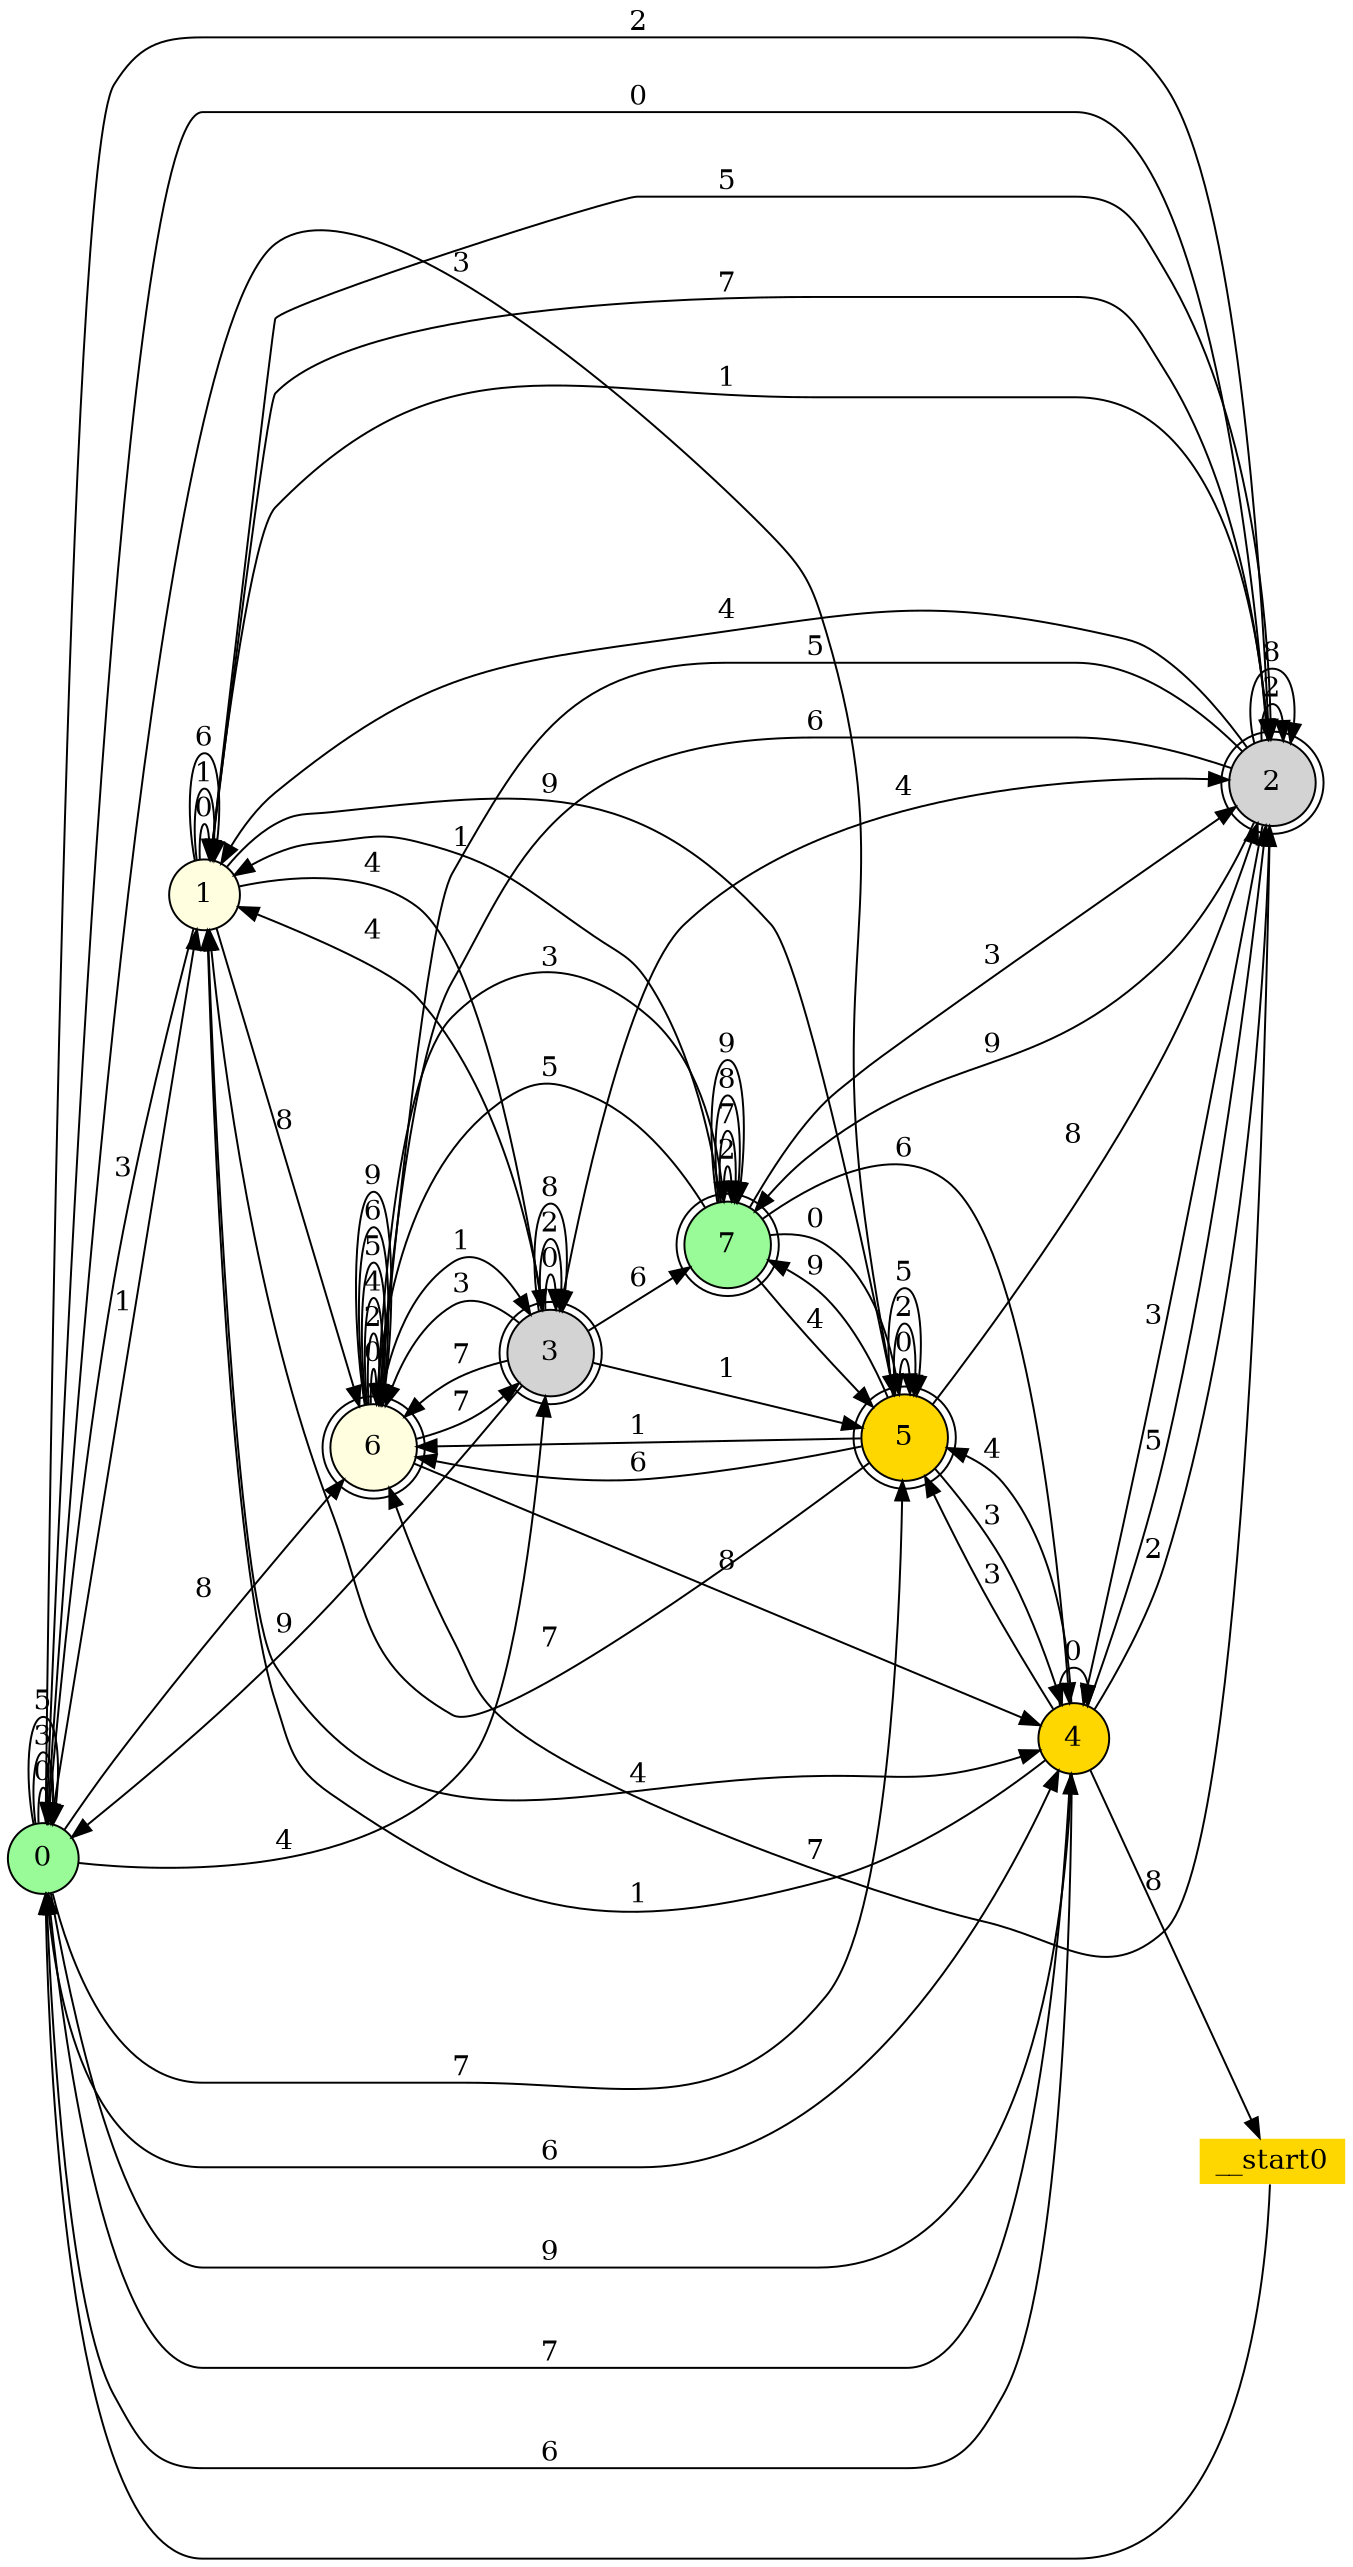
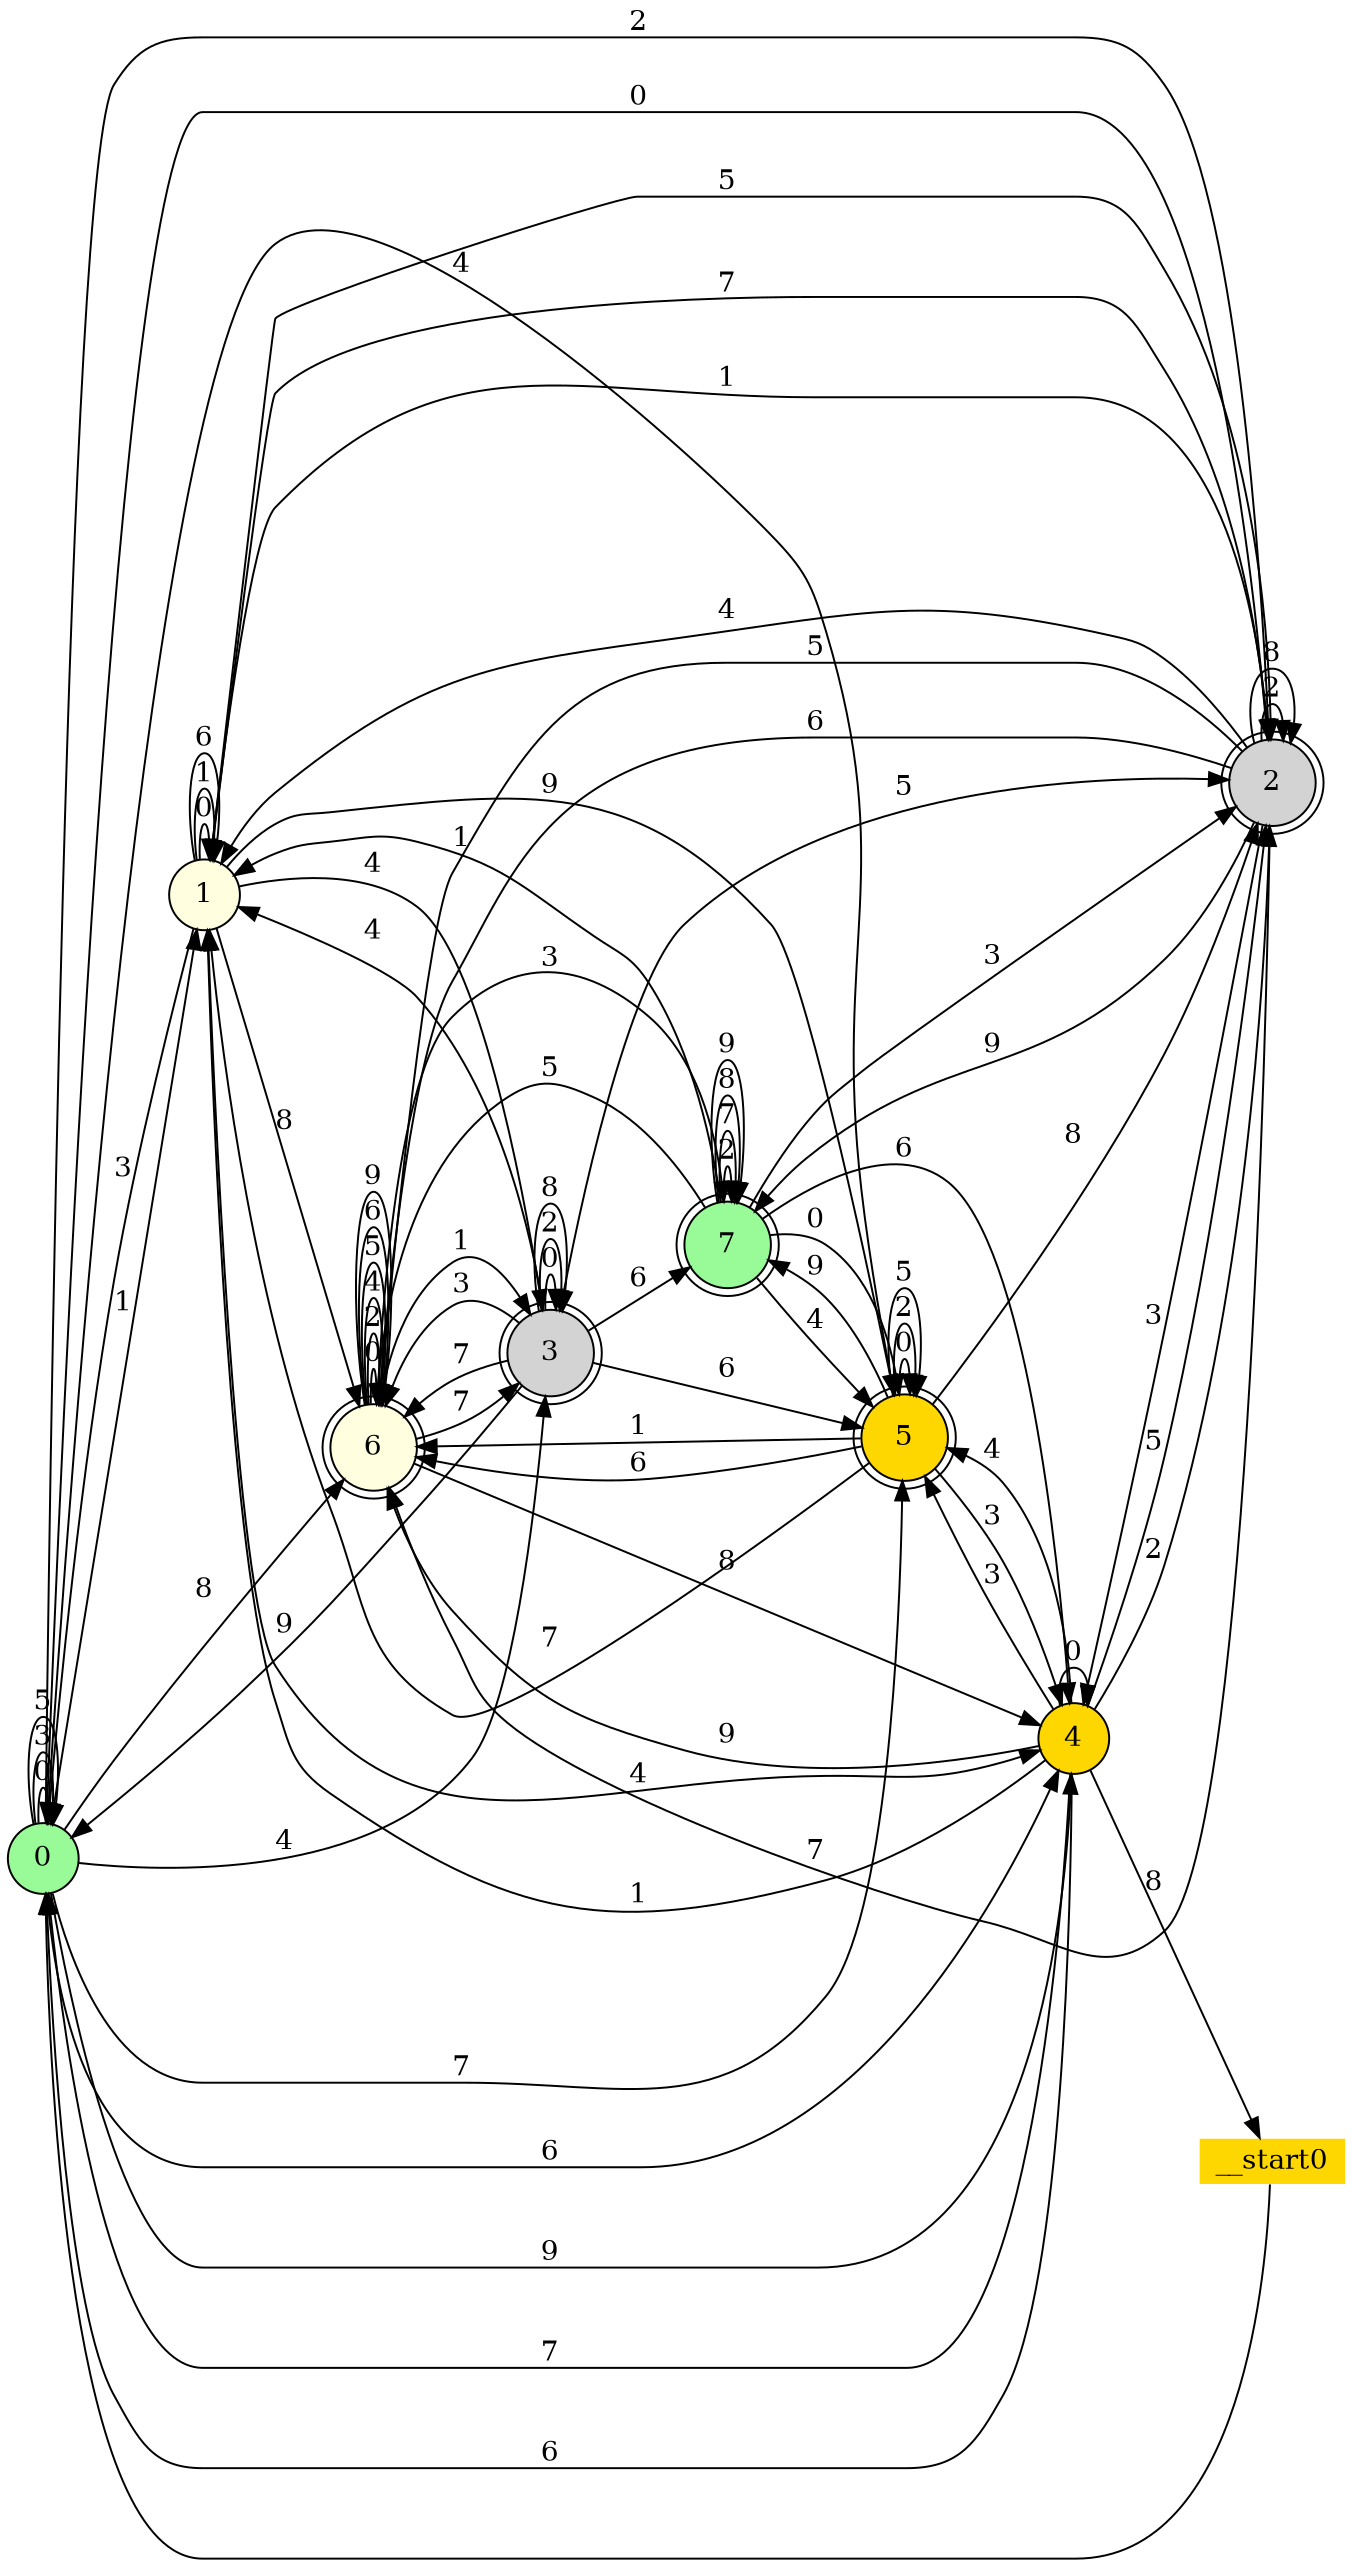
edge "5" -> "0": label "3" -> "4"
edge "3" -> "2": label "4" -> "5"
edge "3" -> "5": label "1" -> "6"
edge "4" -> "6": added, label "9"
